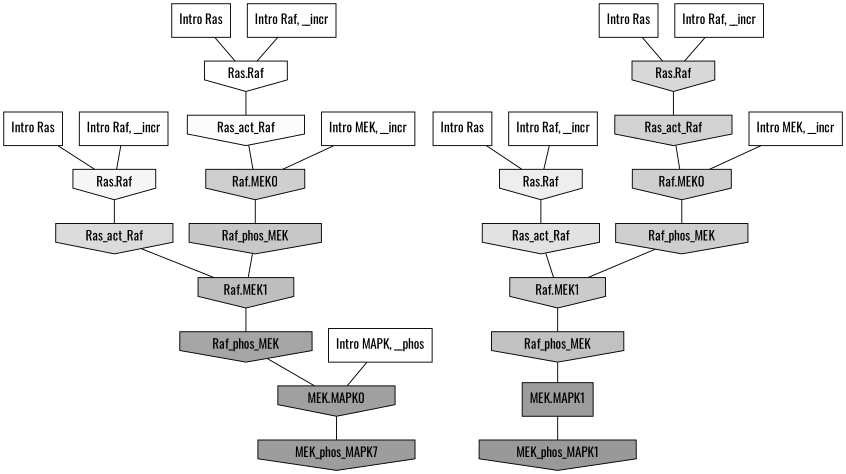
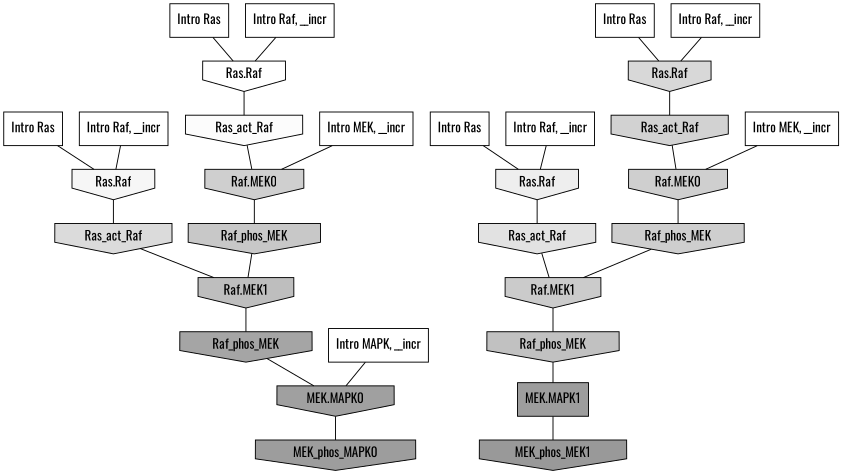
node "Intro MAPK, __phos": label "Intro MAPK, __phos" -> "Intro MAPK, __incr"
node "MEK_phos_MAPK7": label "MEK_phos_MAPK7" -> "MEK_phos_MAPK0"
node "MEK_phos_MAPK1": label "MEK_phos_MAPK1" -> "MEK_phos_MEK1"
